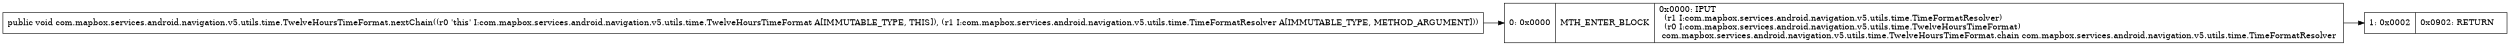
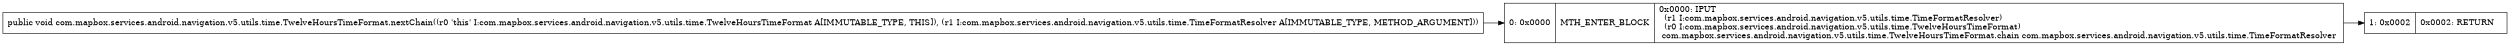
node "1: 0x0002": text "0x0902: RETURN" -> "0x0002: RETURN"
